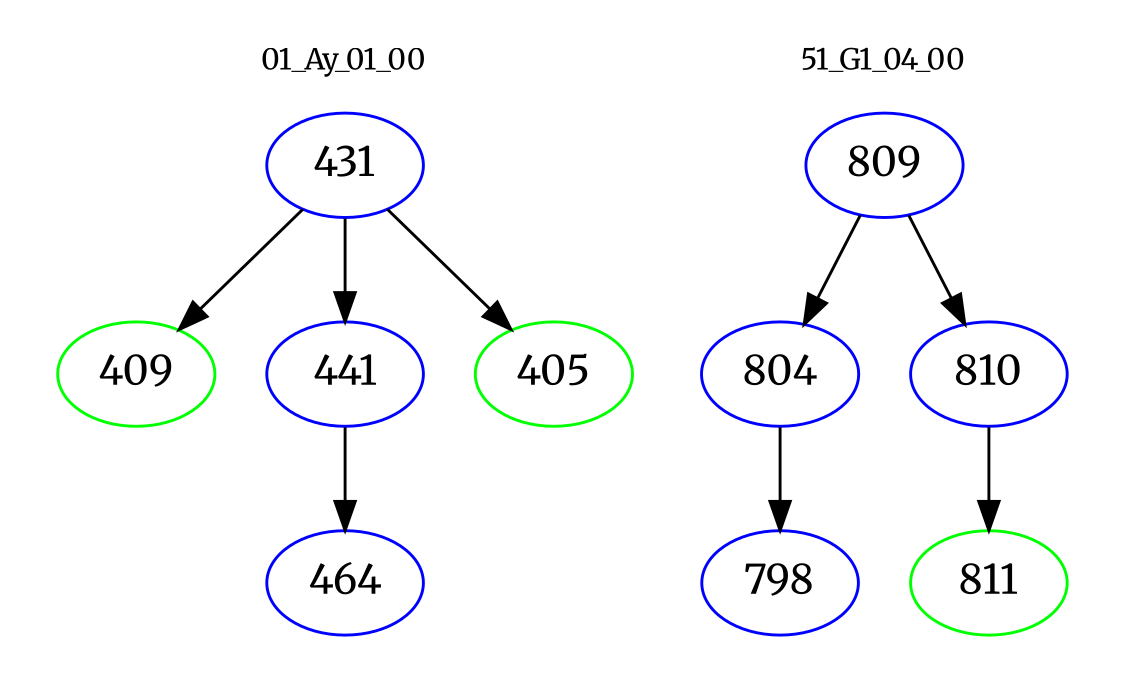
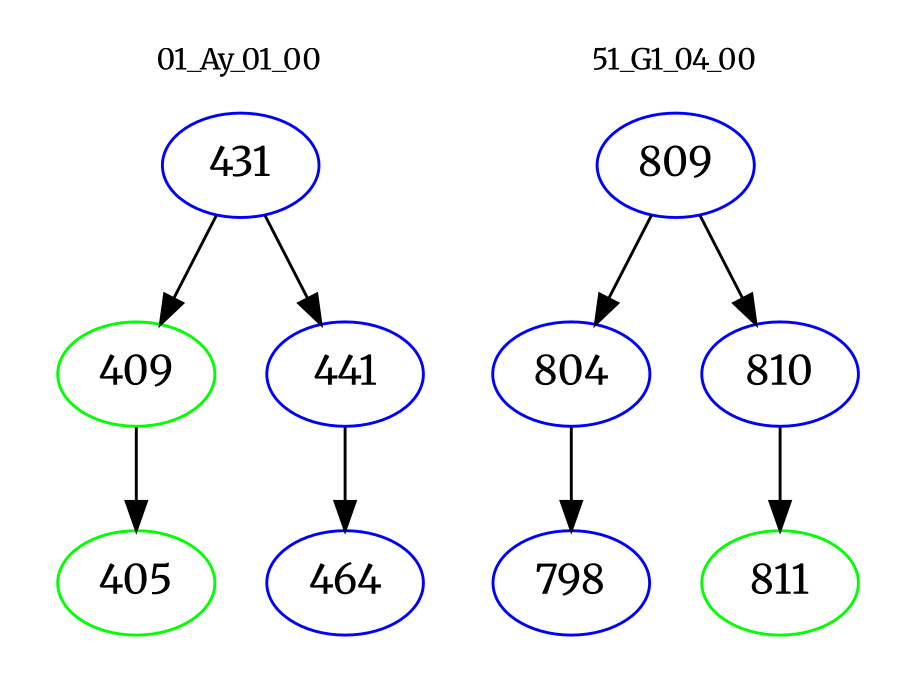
edge "431" -> "405": now "409" -> "405"
